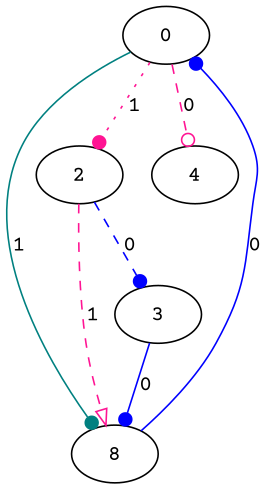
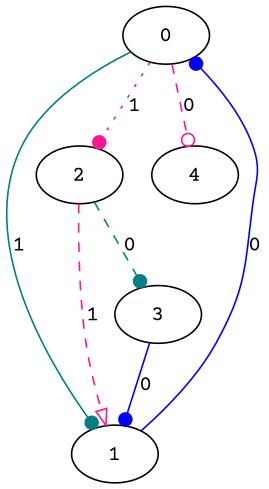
edge "2" -> "3": color blue -> teal
node "8": label "8" -> "1"
